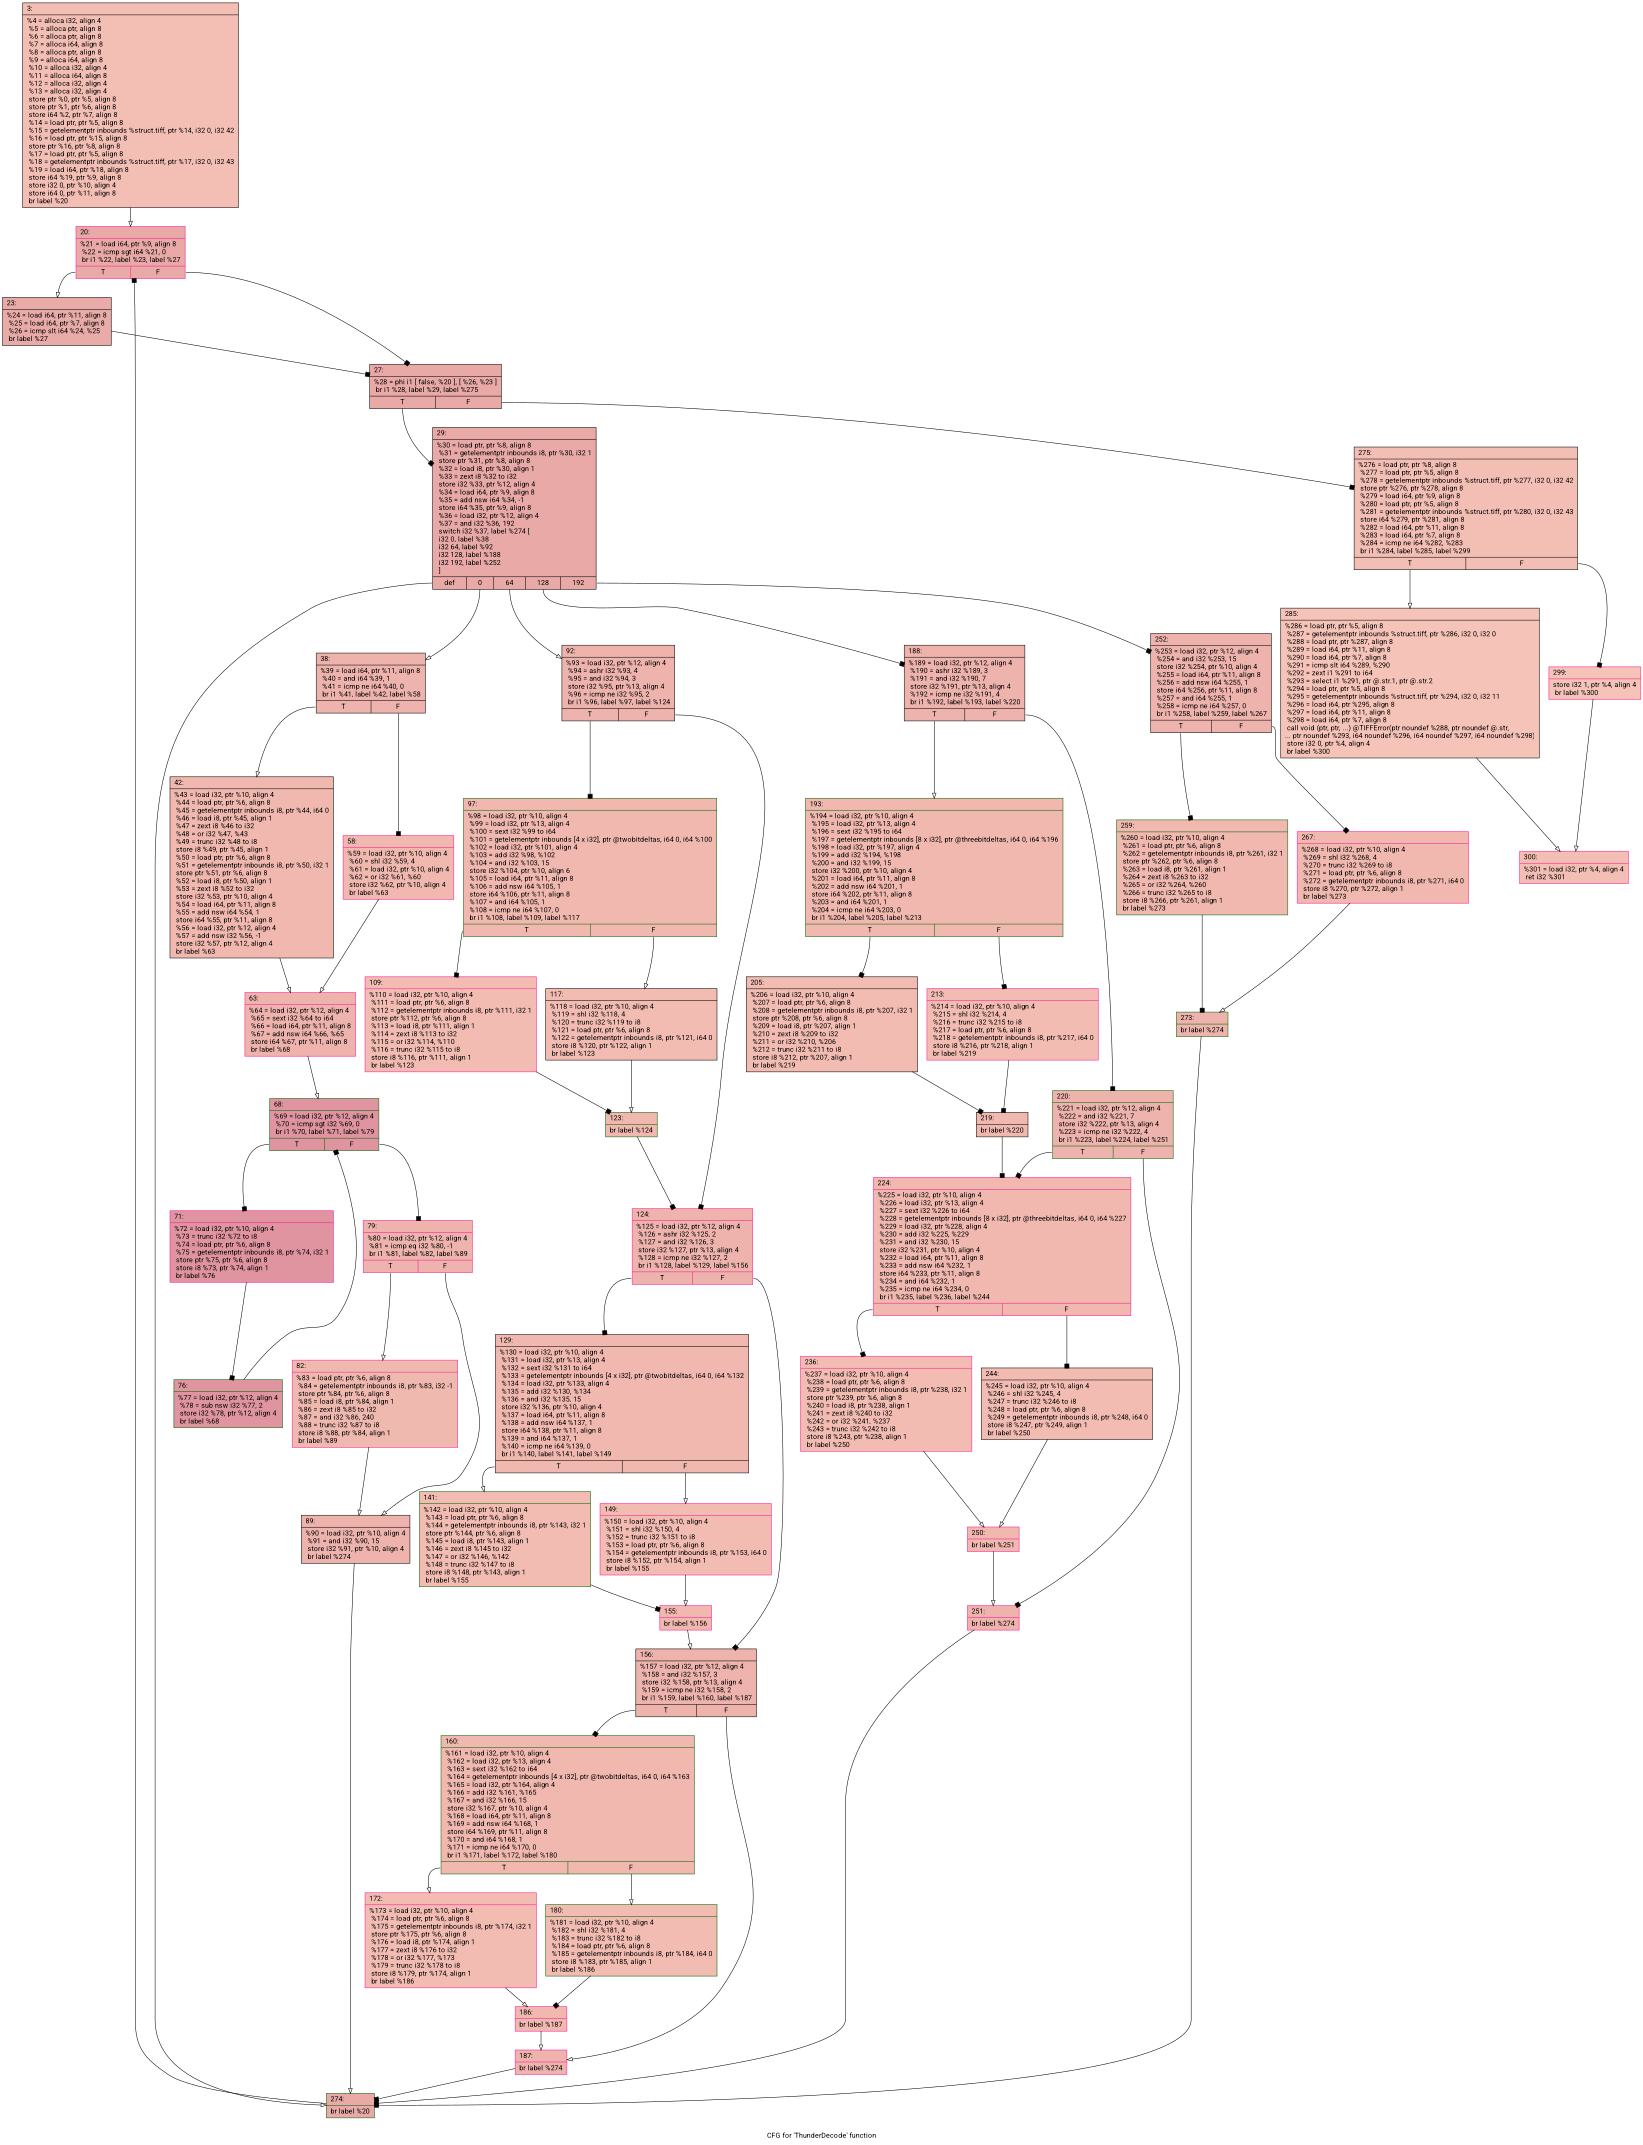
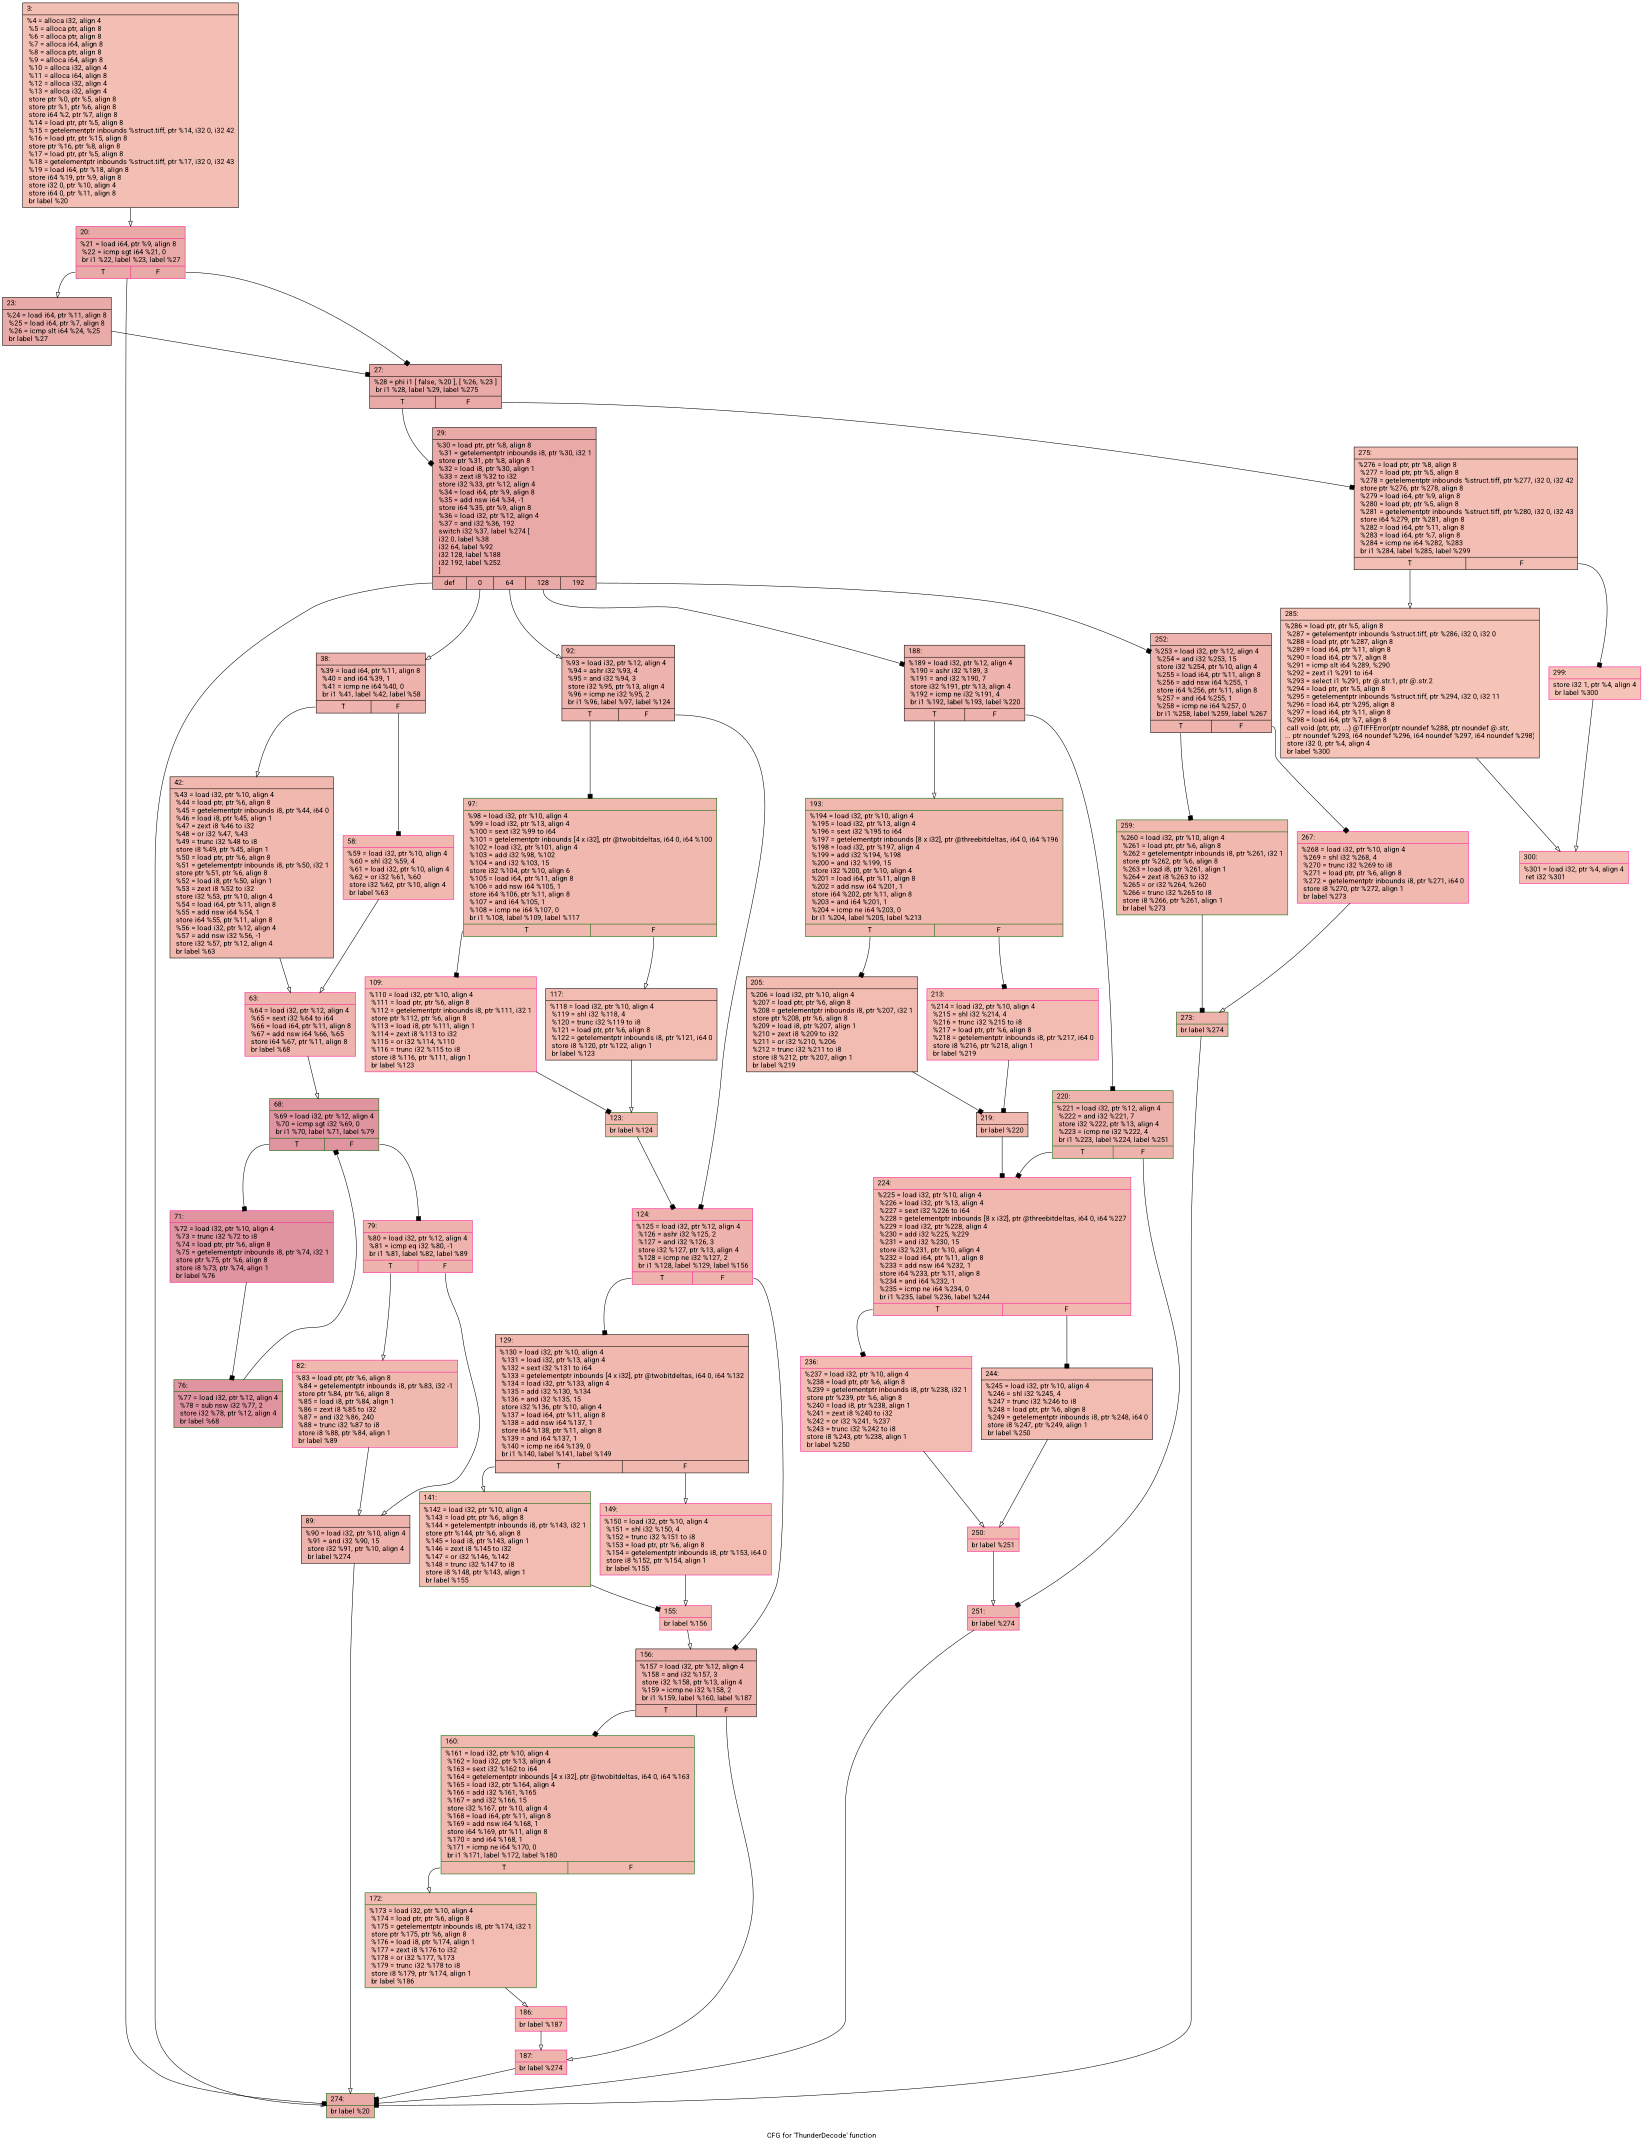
edge "274:" -> "20:": reversed
node "172:": color deeppink -> darkgreen
node "180:": removed
